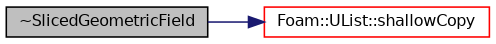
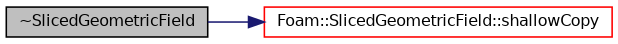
node "Foam::UList::shallowCopy": label "Foam::UList::shallowCopy" -> "Foam::SlicedGeometricField::shallowCopy"
